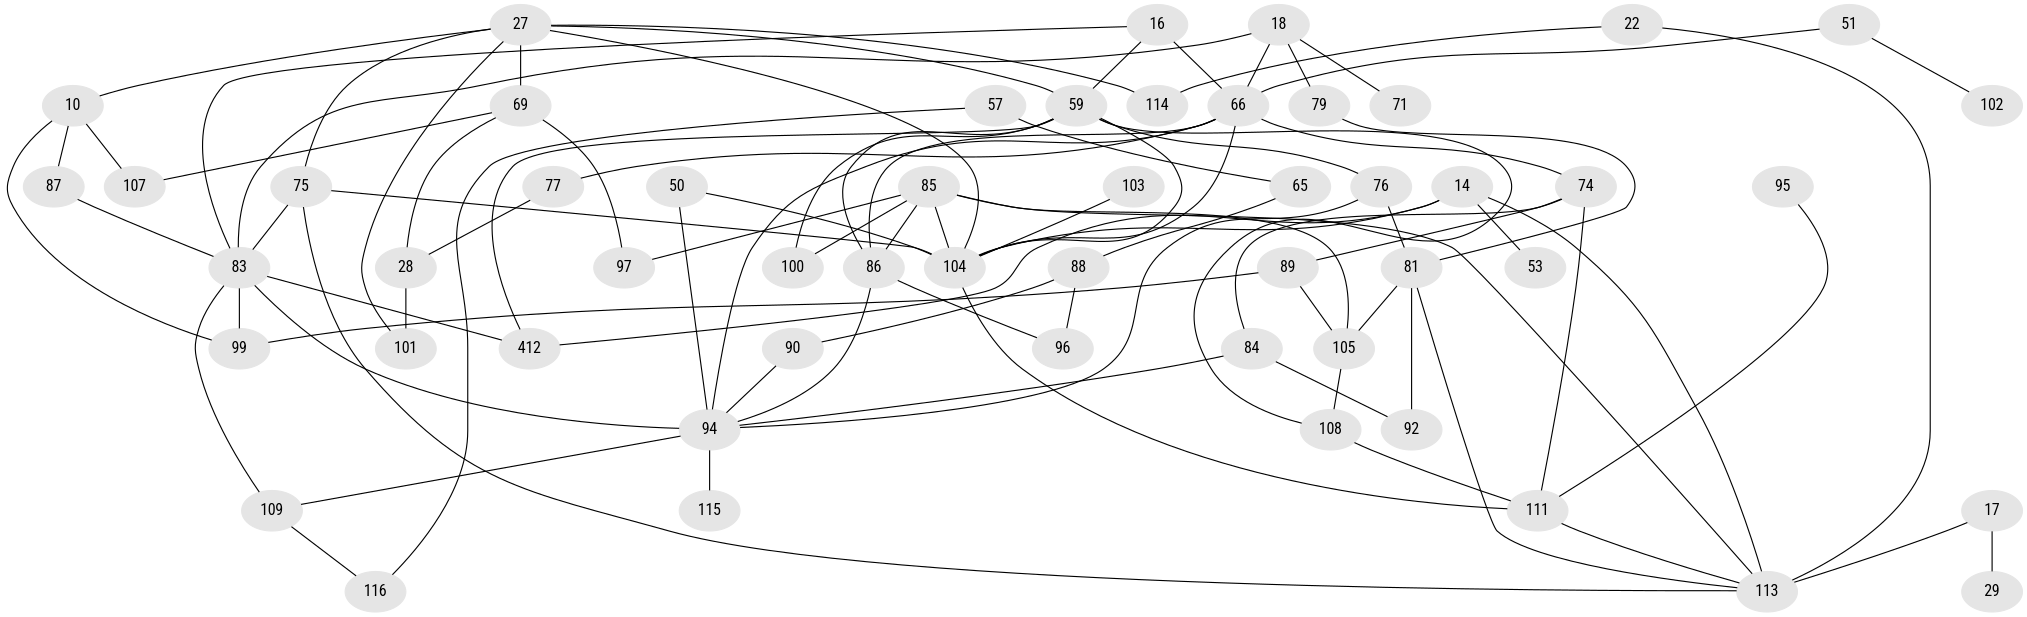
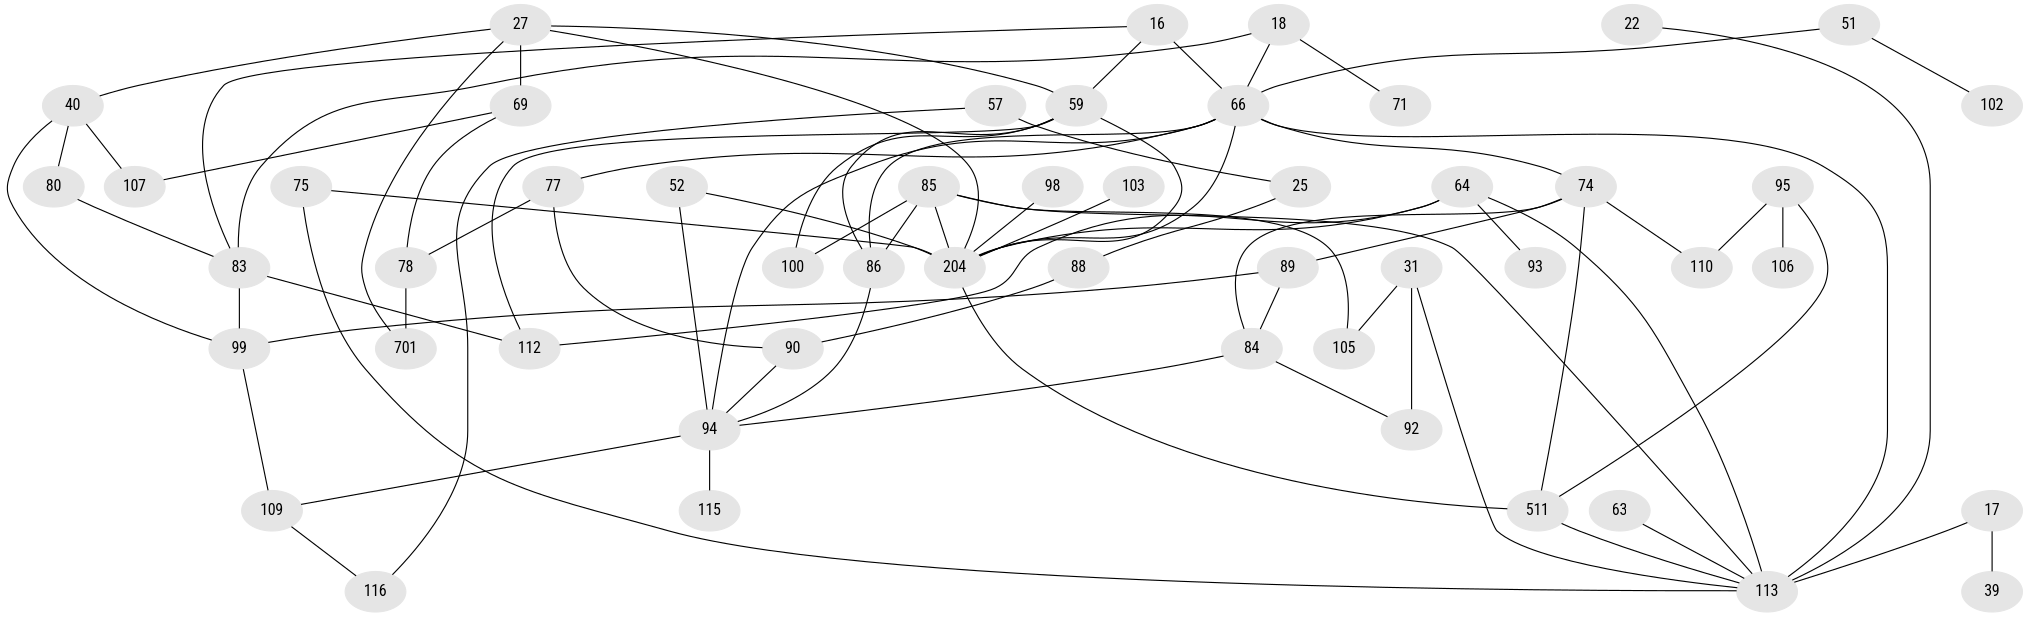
edge "27" -- "75": removed
node "10": label "10" -> "40"
node "114": removed
node "79": removed
edge "66" -- "113": added
node "87": label "87" -> "80"
node "50": label "50" -> "52"
node "98": added
node "65": label "65" -> "25"
node "76": removed
node "14": label "14" -> "64"
edge "75" -- "83": removed
node "28": label "28" -> "78"
node "97": removed
node "104": label "104" -> "204"
node "81": label "81" -> "31"
node "53": label "53" -> "93"
node "110": added
node "106": added
edge "89" -- "105": now "89" -- "84"
edge "77" -- "90": added
node "101": label "101" -> "701"
node "412": label "412" -> "112"
node "96": removed
edge "83" -- "109": now "99" -- "109"
edge "83" -- "94": removed
node "108": removed
node "111": label "111" -> "511"
node "63": added
node "29": label "29" -> "39"
